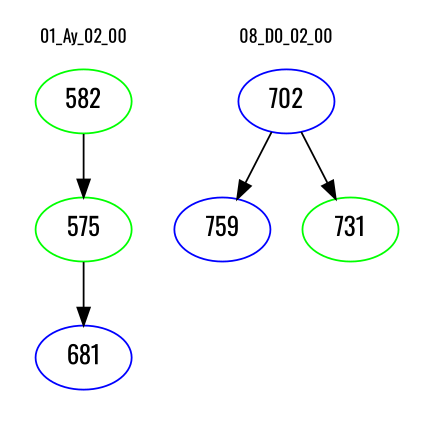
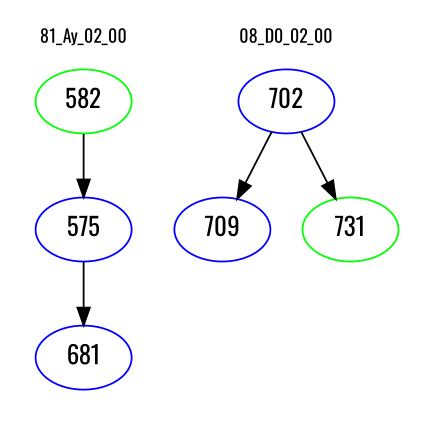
cluster "01_Ay_02_00": label "01_Ay_02_00" -> "81_Ay_02_00"
node "575": color green -> blue
node "759": label "759" -> "709"
